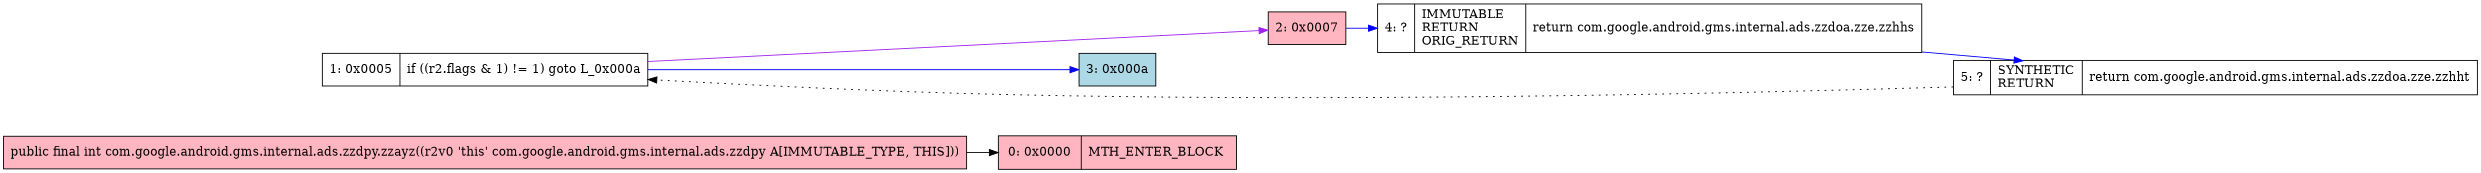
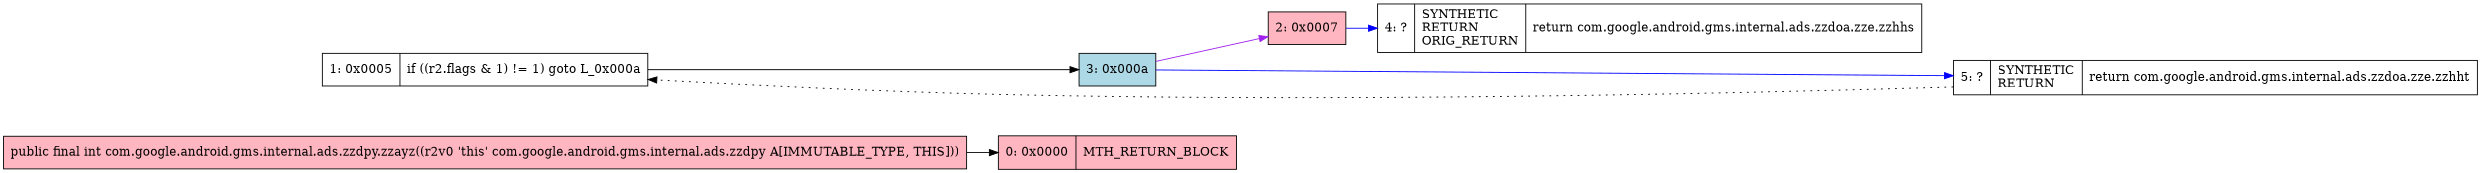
node "4: ?": text "IMMUTABLE" -> "SYNTHETIC"
edge "1: 0x0005" -> "2: 0x0007": now "3: 0x000a" -> "2: 0x0007"
edge "4: ?" -> "5: ?": now "3: 0x000a" -> "5: ?"
edge "1: 0x0005" -> "3: 0x000a": color blue -> black
node "0: 0x0000": text "MTH_ENTER_BLOCK" -> "MTH_RETURN_BLOCK"
